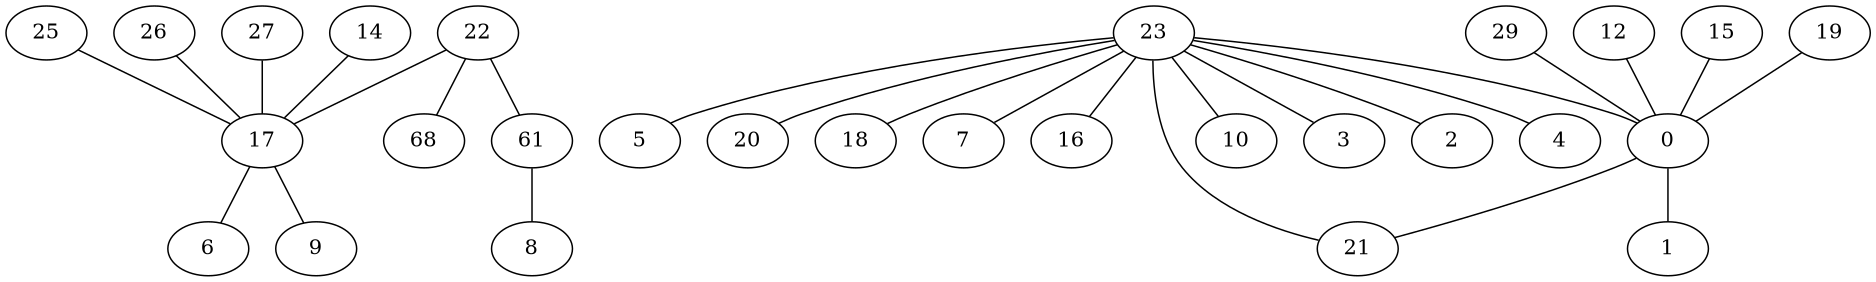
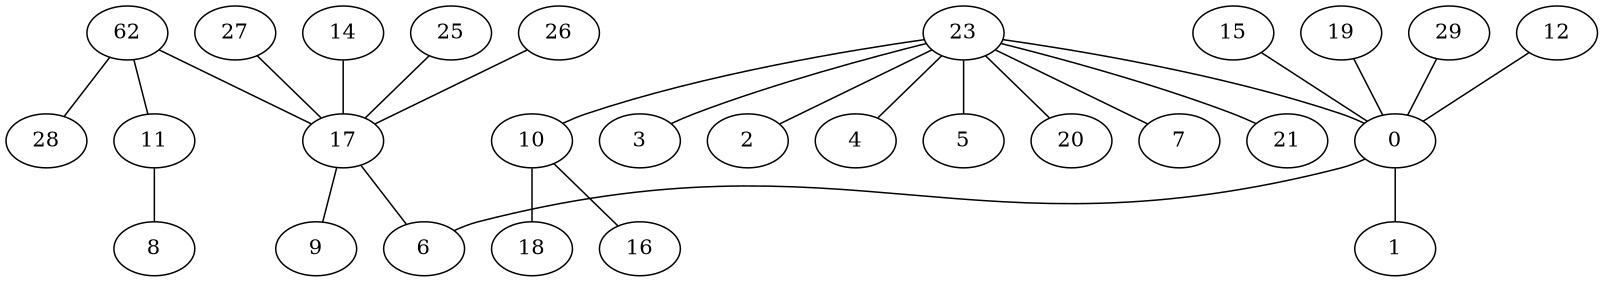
node "22": label "22" -> "62"
edge "23" -- "18": now "10" -- "18"
edge "23" -- "16": now "10" -- "16"
node "68": label "68" -> "28"
node "61": label "61" -> "11"
edge "0" -- "21": now "0" -- "6"
